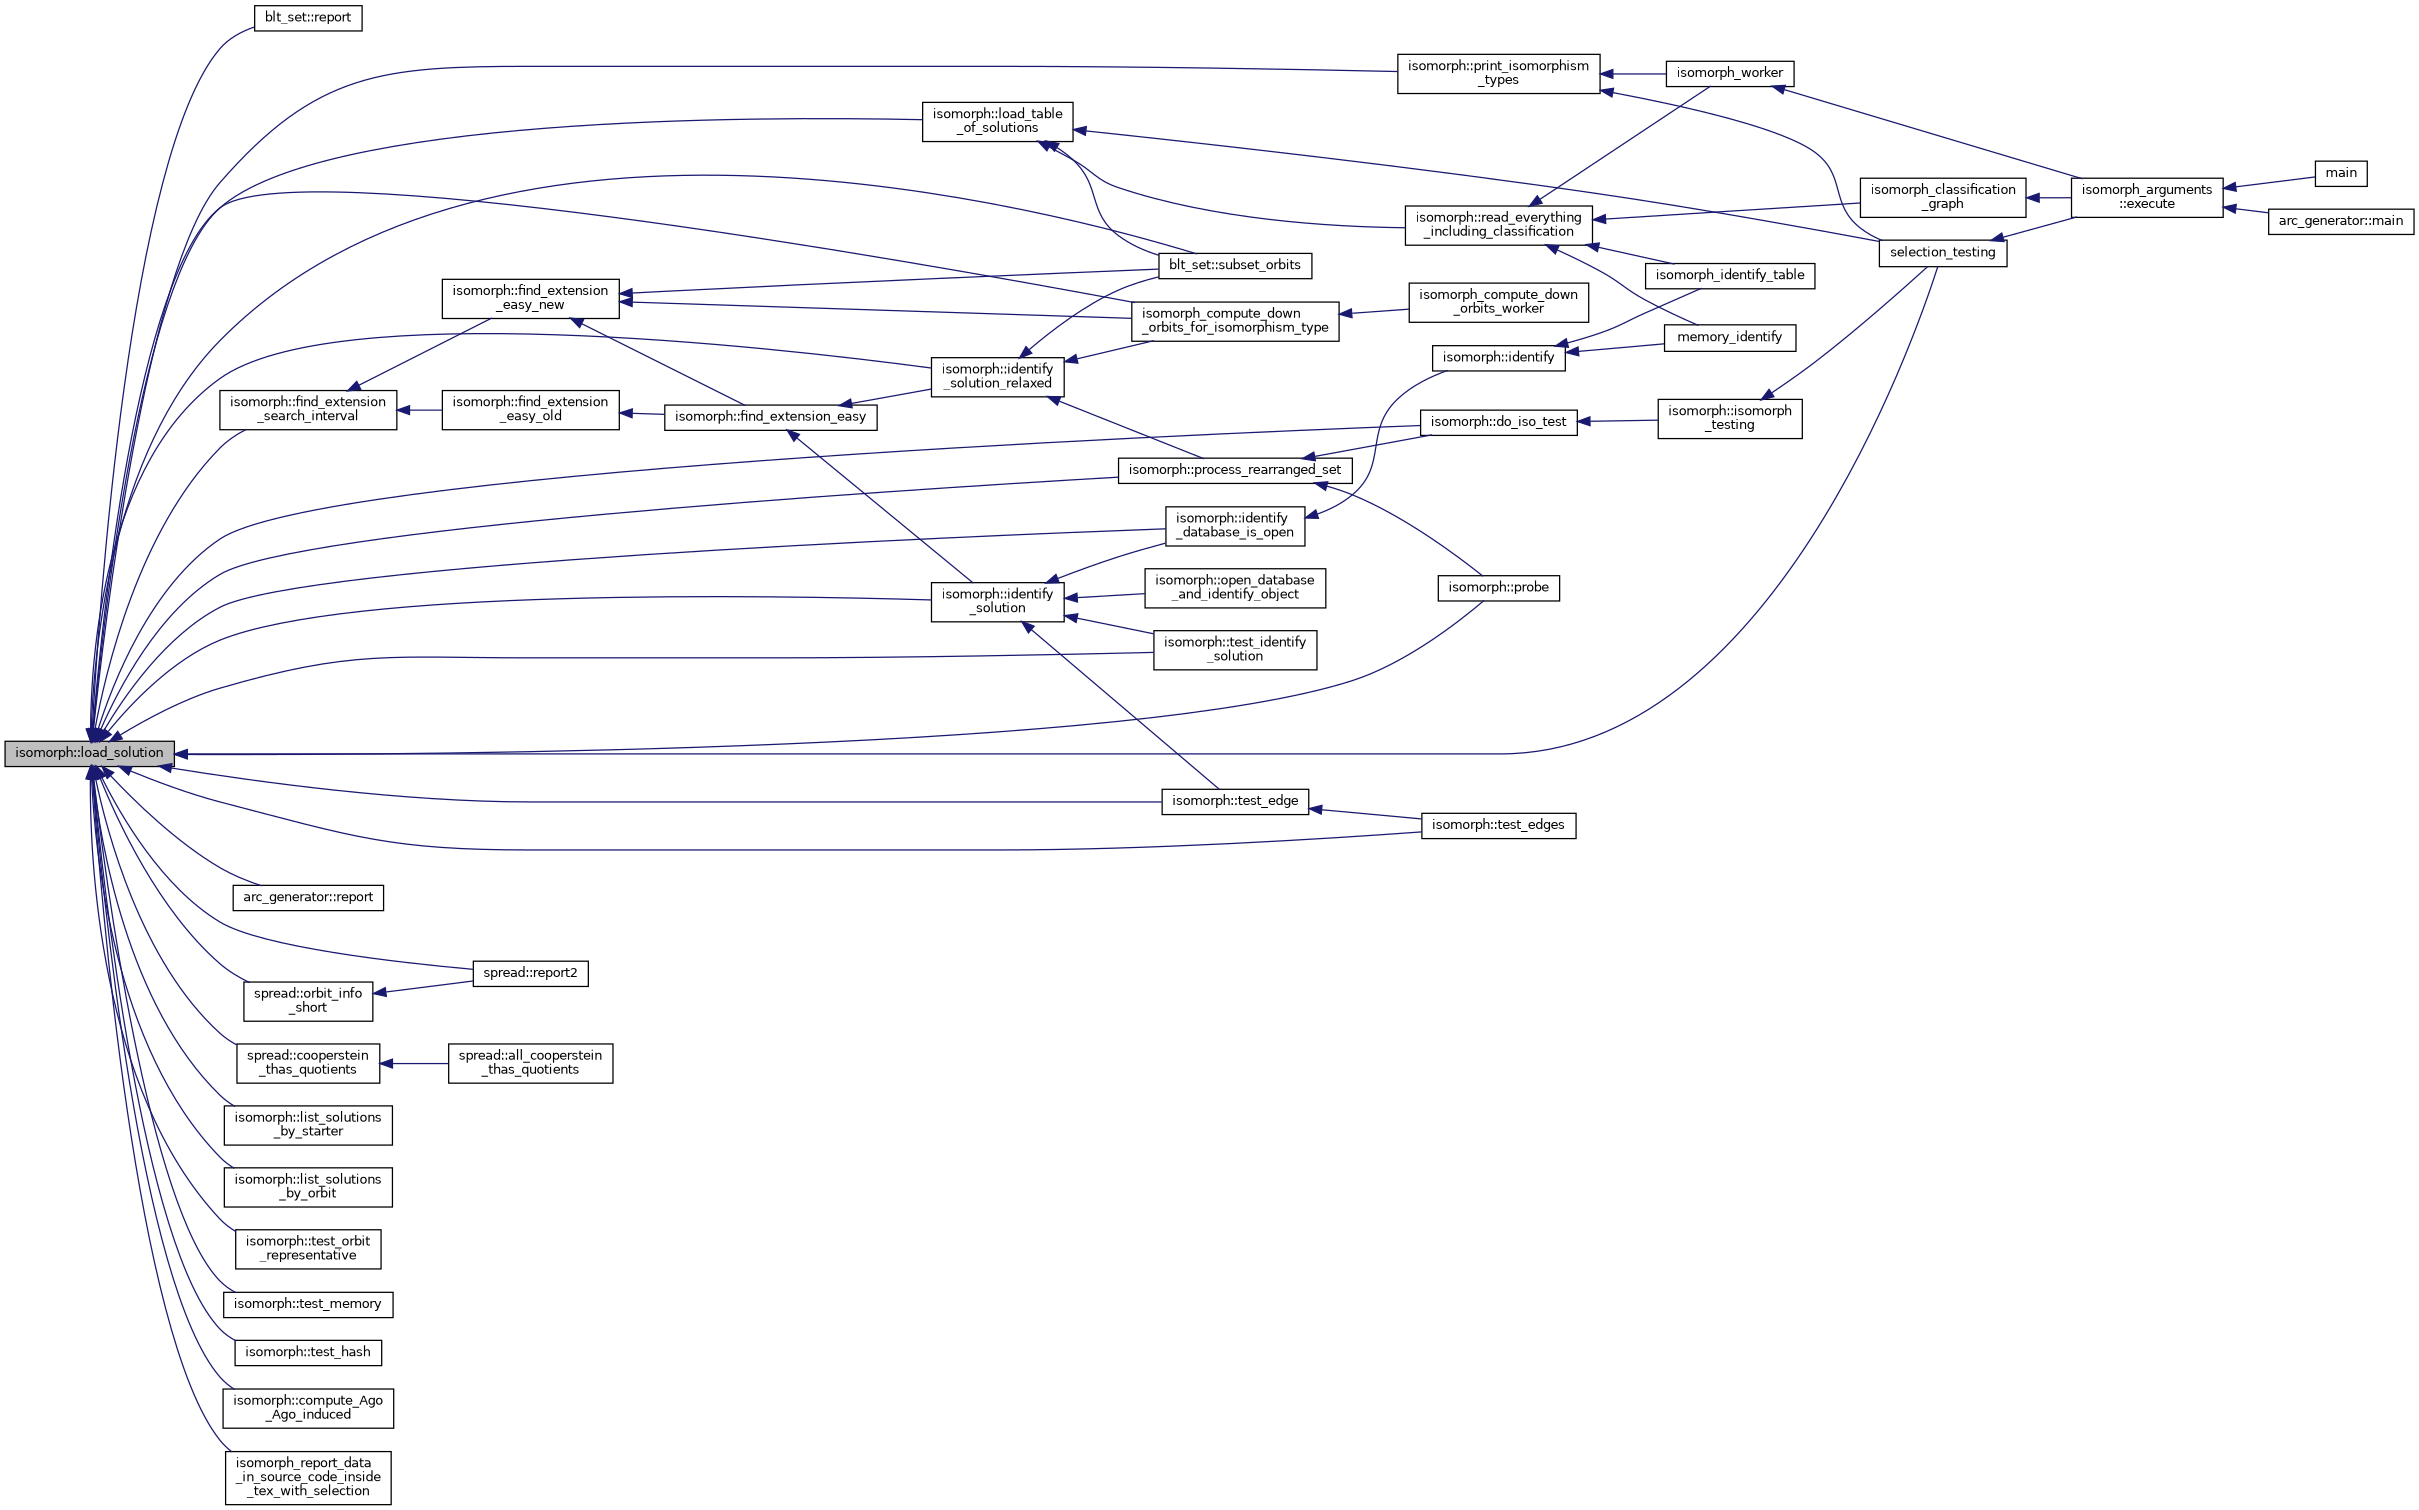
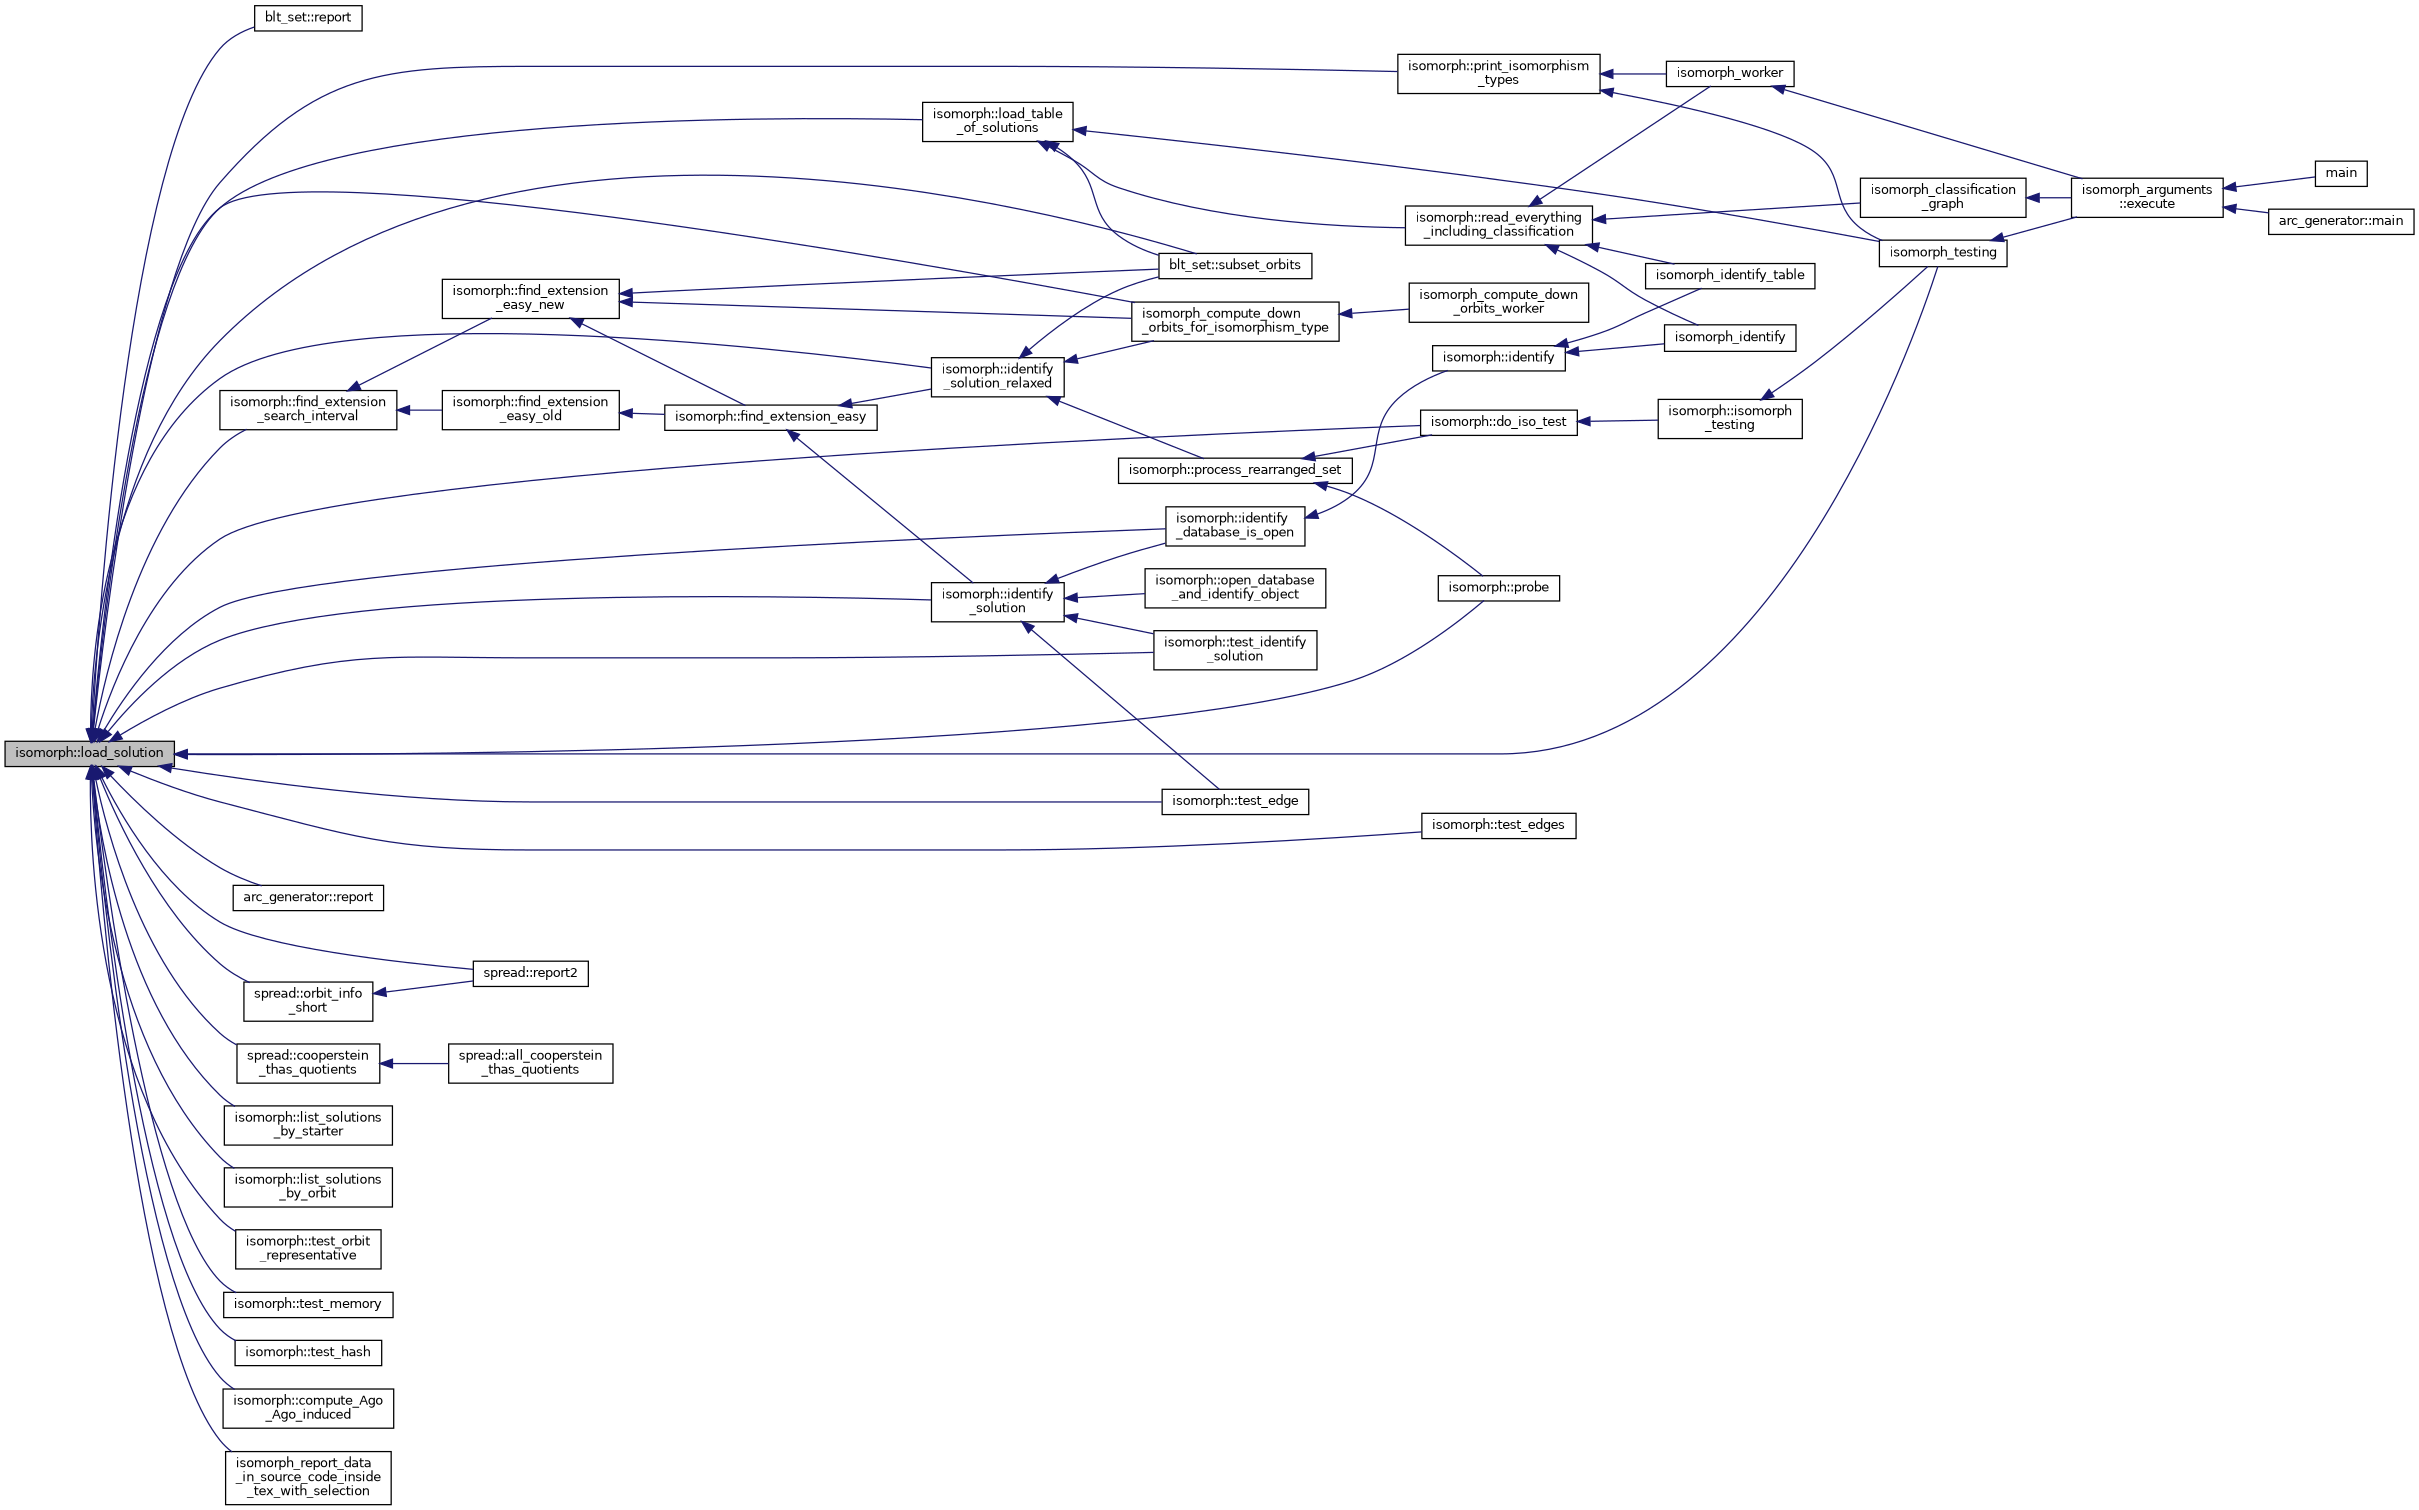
node "selection_testing": label "selection_testing" -> "isomorph_testing"
node "memory_identify": label "memory_identify" -> "isomorph_identify"
edge "isomorph::process_rearranged_set" -> "isomorph::load_solution": removed
edge "isomorph::test_edges" -> "isomorph::test_edge": removed
